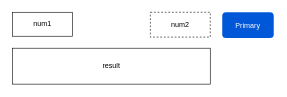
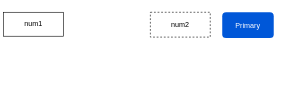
node "num1": moved (42, 24) -> (33, 24)
node "result": removed
